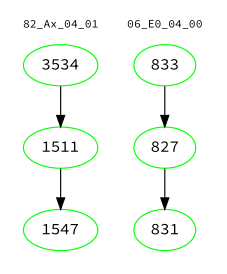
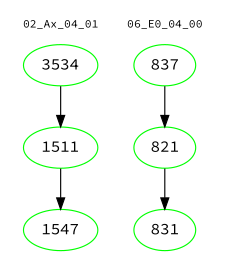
cluster "82_Ax_04_01": label "82_Ax_04_01" -> "02_Ax_04_01"
node "833": label "833" -> "837"
node "827": label "827" -> "821"
